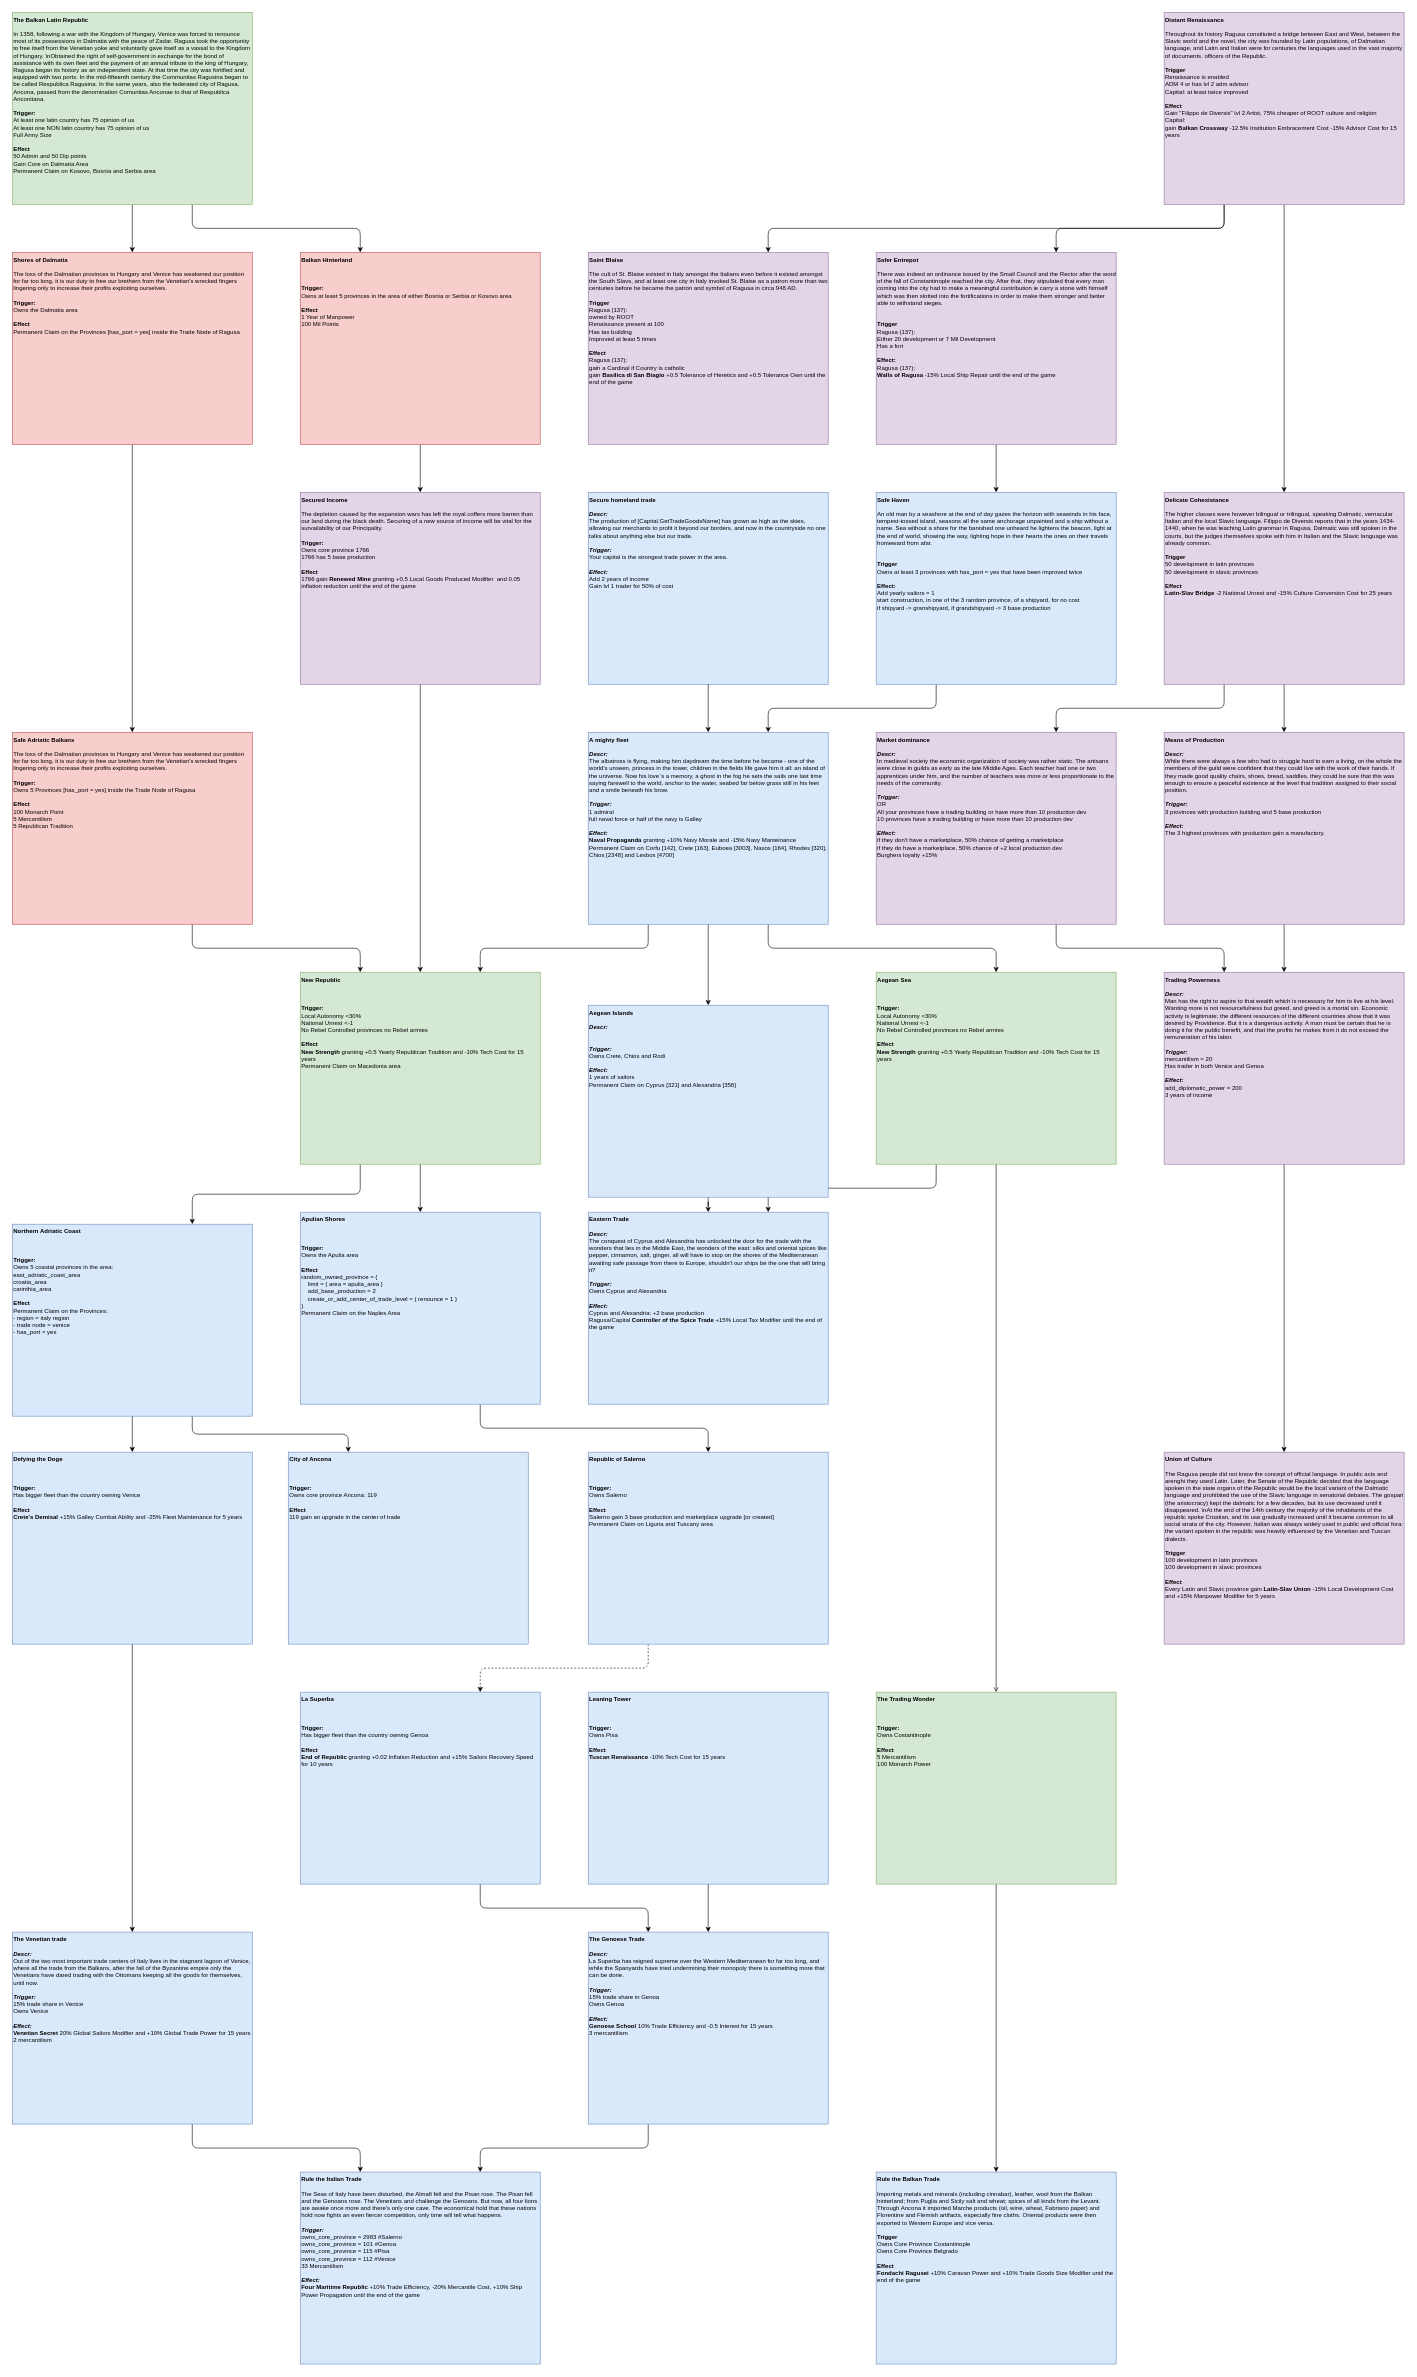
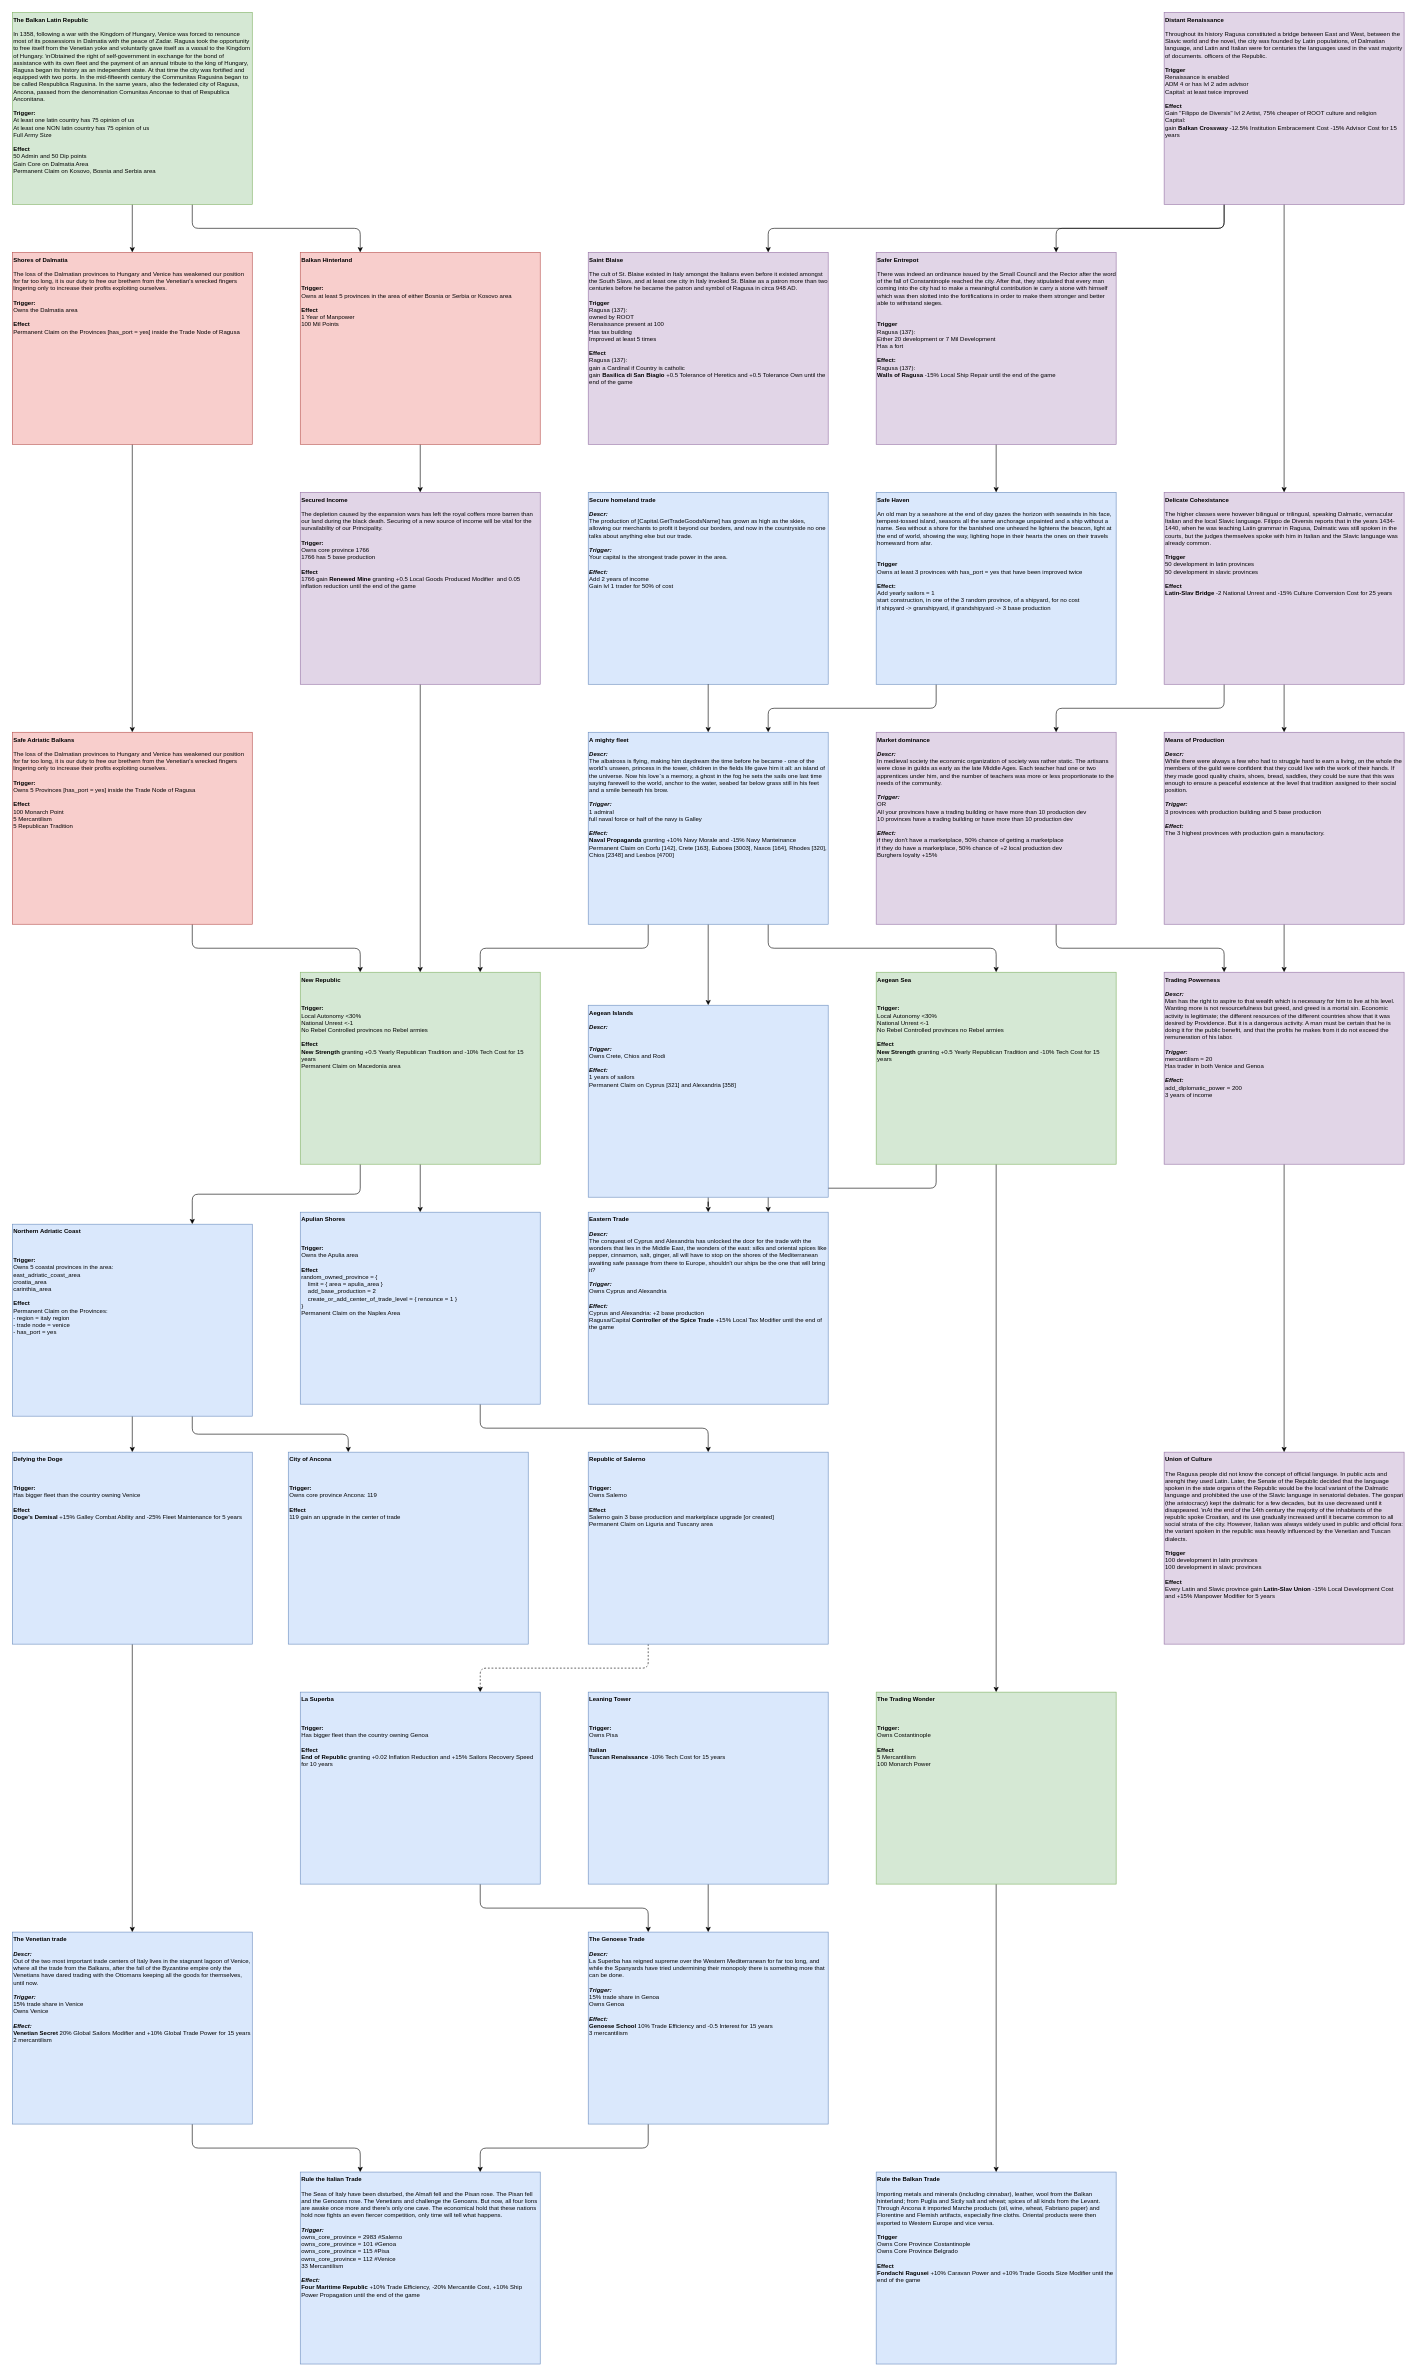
node "Defying the Doge Trigger:Has bigger fleet than the country owning Venice Effect Crete's Demisal +15% Galley Combat Ability and -25% Fleet Maintenance for 5 years": label "Defying the Doge Trigger:Has bigger fleet than the country owning Venice Effect Crete's Demisal +15% Galley Combat Ability and -25% Fleet Maintenance for 5 years" -> "Defying the Doge Trigger:Has bigger fleet than the country owning Venice Effect Doge's Demisal +15% Galley Combat Ability and -25% Fleet Maintenance for 5 years"
edge "Aegean Sea Trigger:Local Autonomy <30% National Unrest <-1 No Rebel Controlled provinces no Rebel armies EffectNew Strength granting +0.5 Yearly Republican Tradition and -10% Tech Cost for 15 years" -> "The Trading Wonder Trigger:Owns Costantinople Effect 5 Mercantilism 100 Monarch Power": arrowhead open -> classic
node "Leaning Tower Trigger:Owns Pisa Effect Tuscan Renaissance -10% Tech Cost for 15 years": label "Leaning Tower Trigger:Owns Pisa Effect Tuscan Renaissance -10% Tech Cost for 15 years" -> "Leaning Tower Trigger:Owns Pisa Italian Tuscan Renaissance -10% Tech Cost for 15 years"
